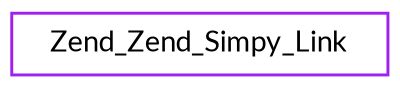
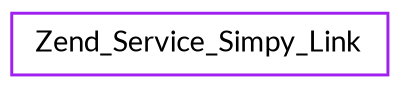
node "Zend_Zend_Simpy_Link": label "Zend_Zend_Simpy_Link" -> "Zend_Service_Simpy_Link"
